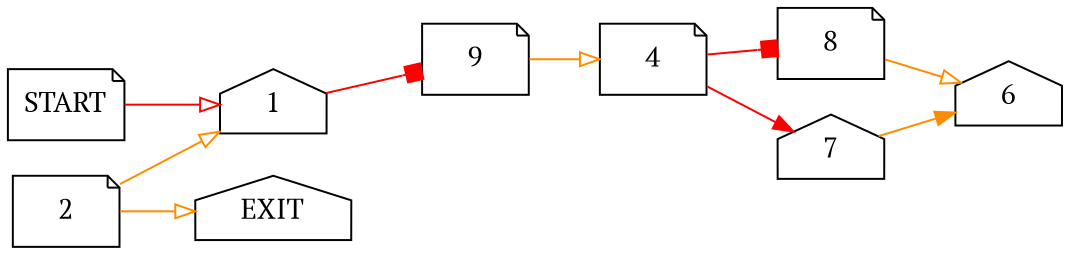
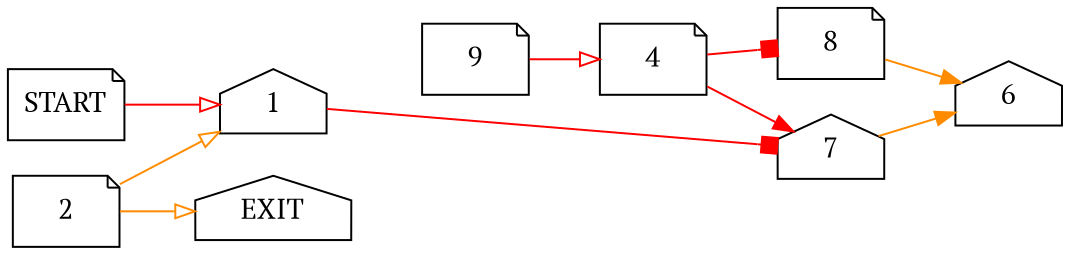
edge "9" -> "4": color darkorange -> red
edge "8" -> "6": arrowhead onormal -> normal
edge "1" -> "9": now "1" -> "7"
